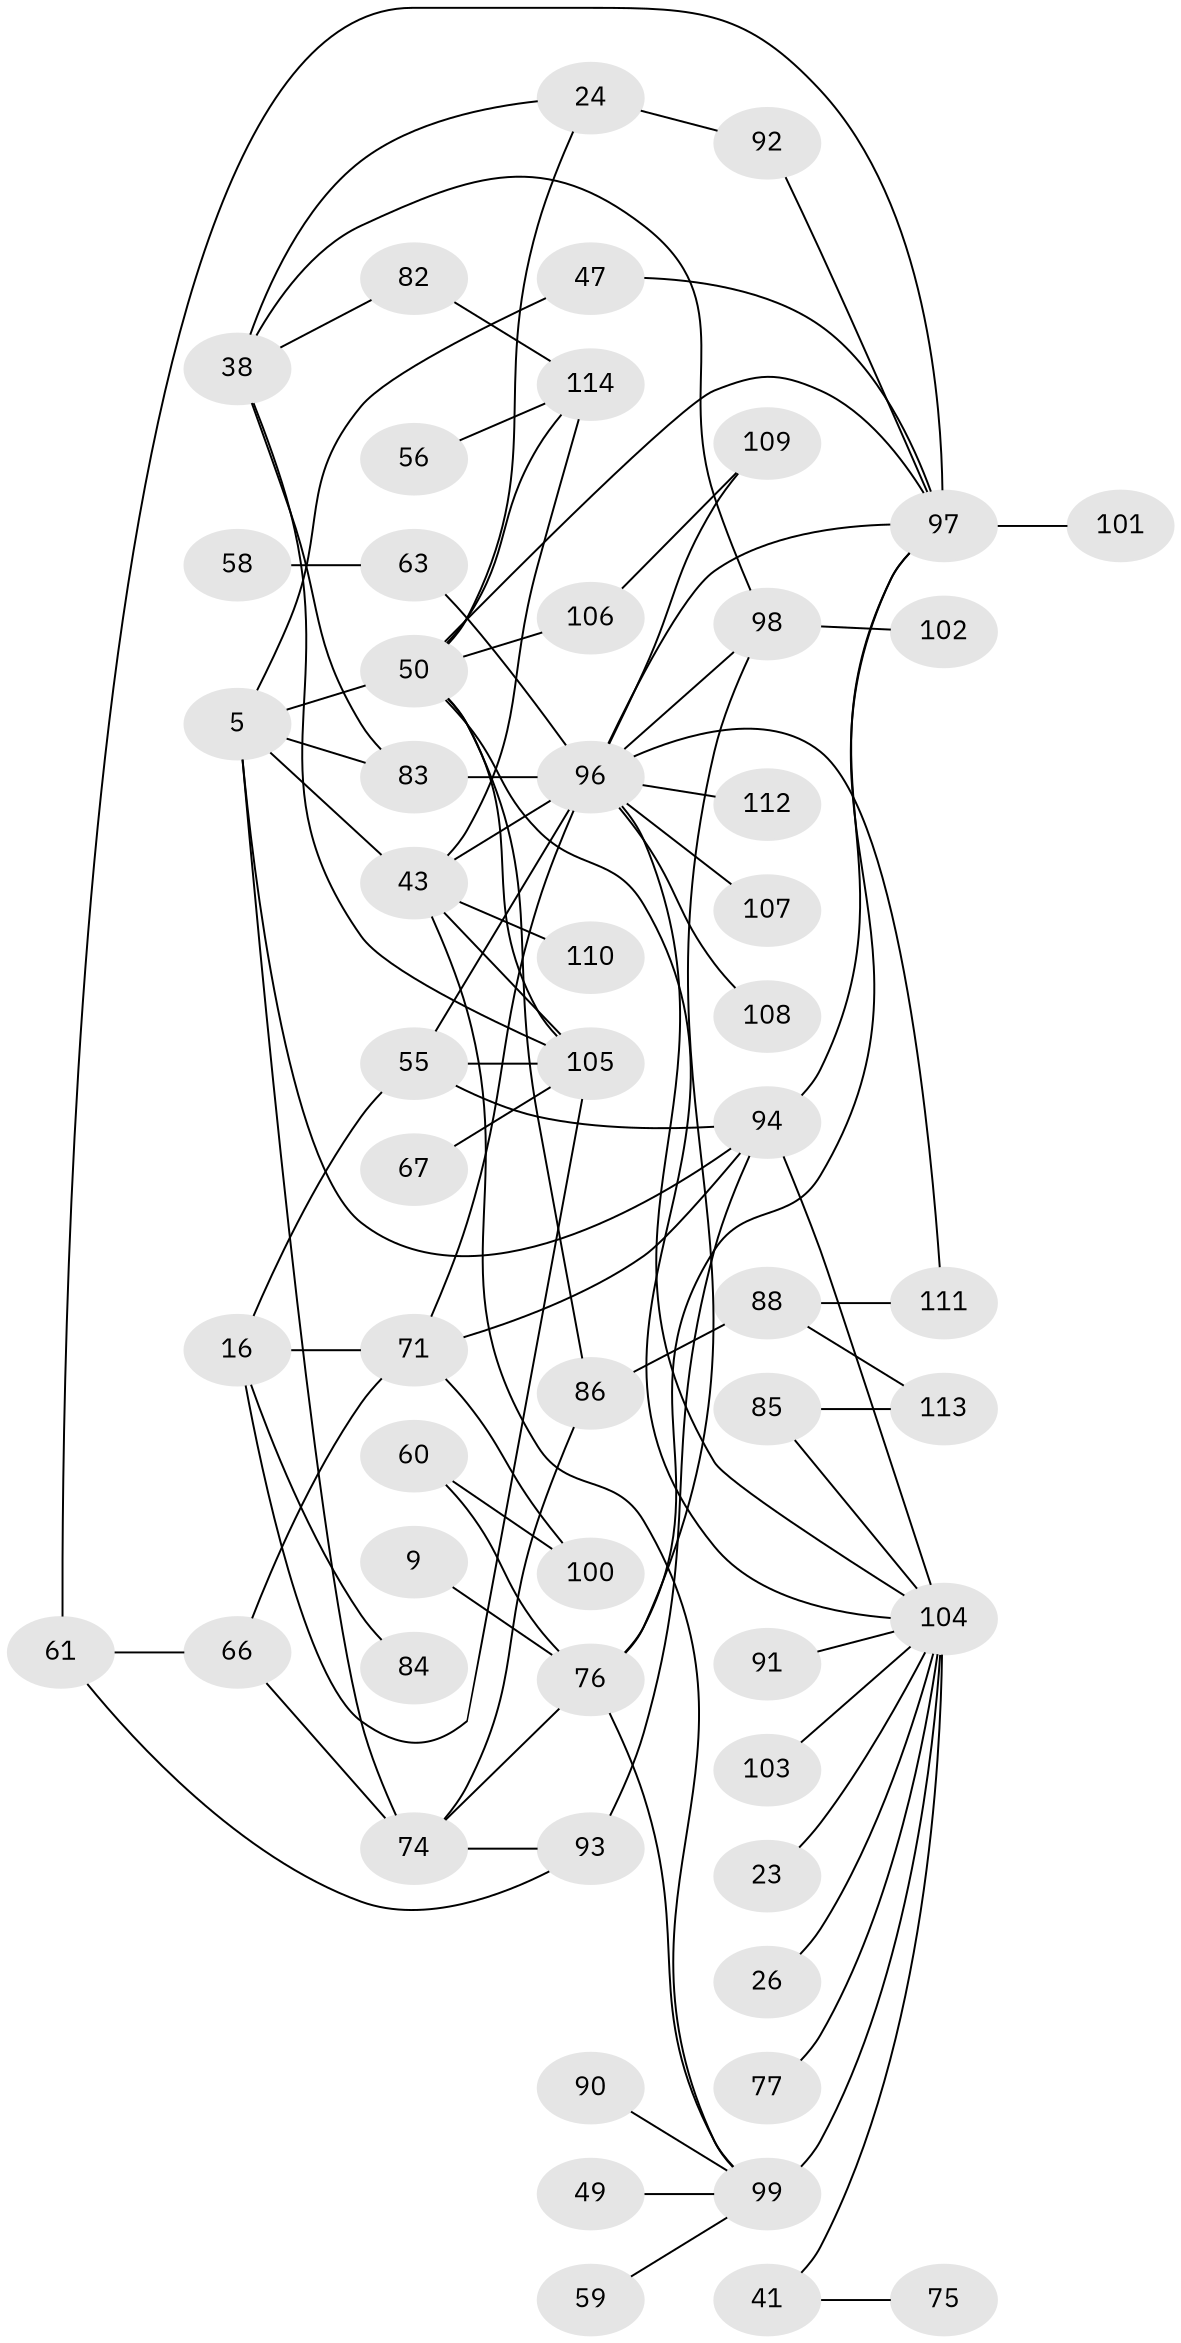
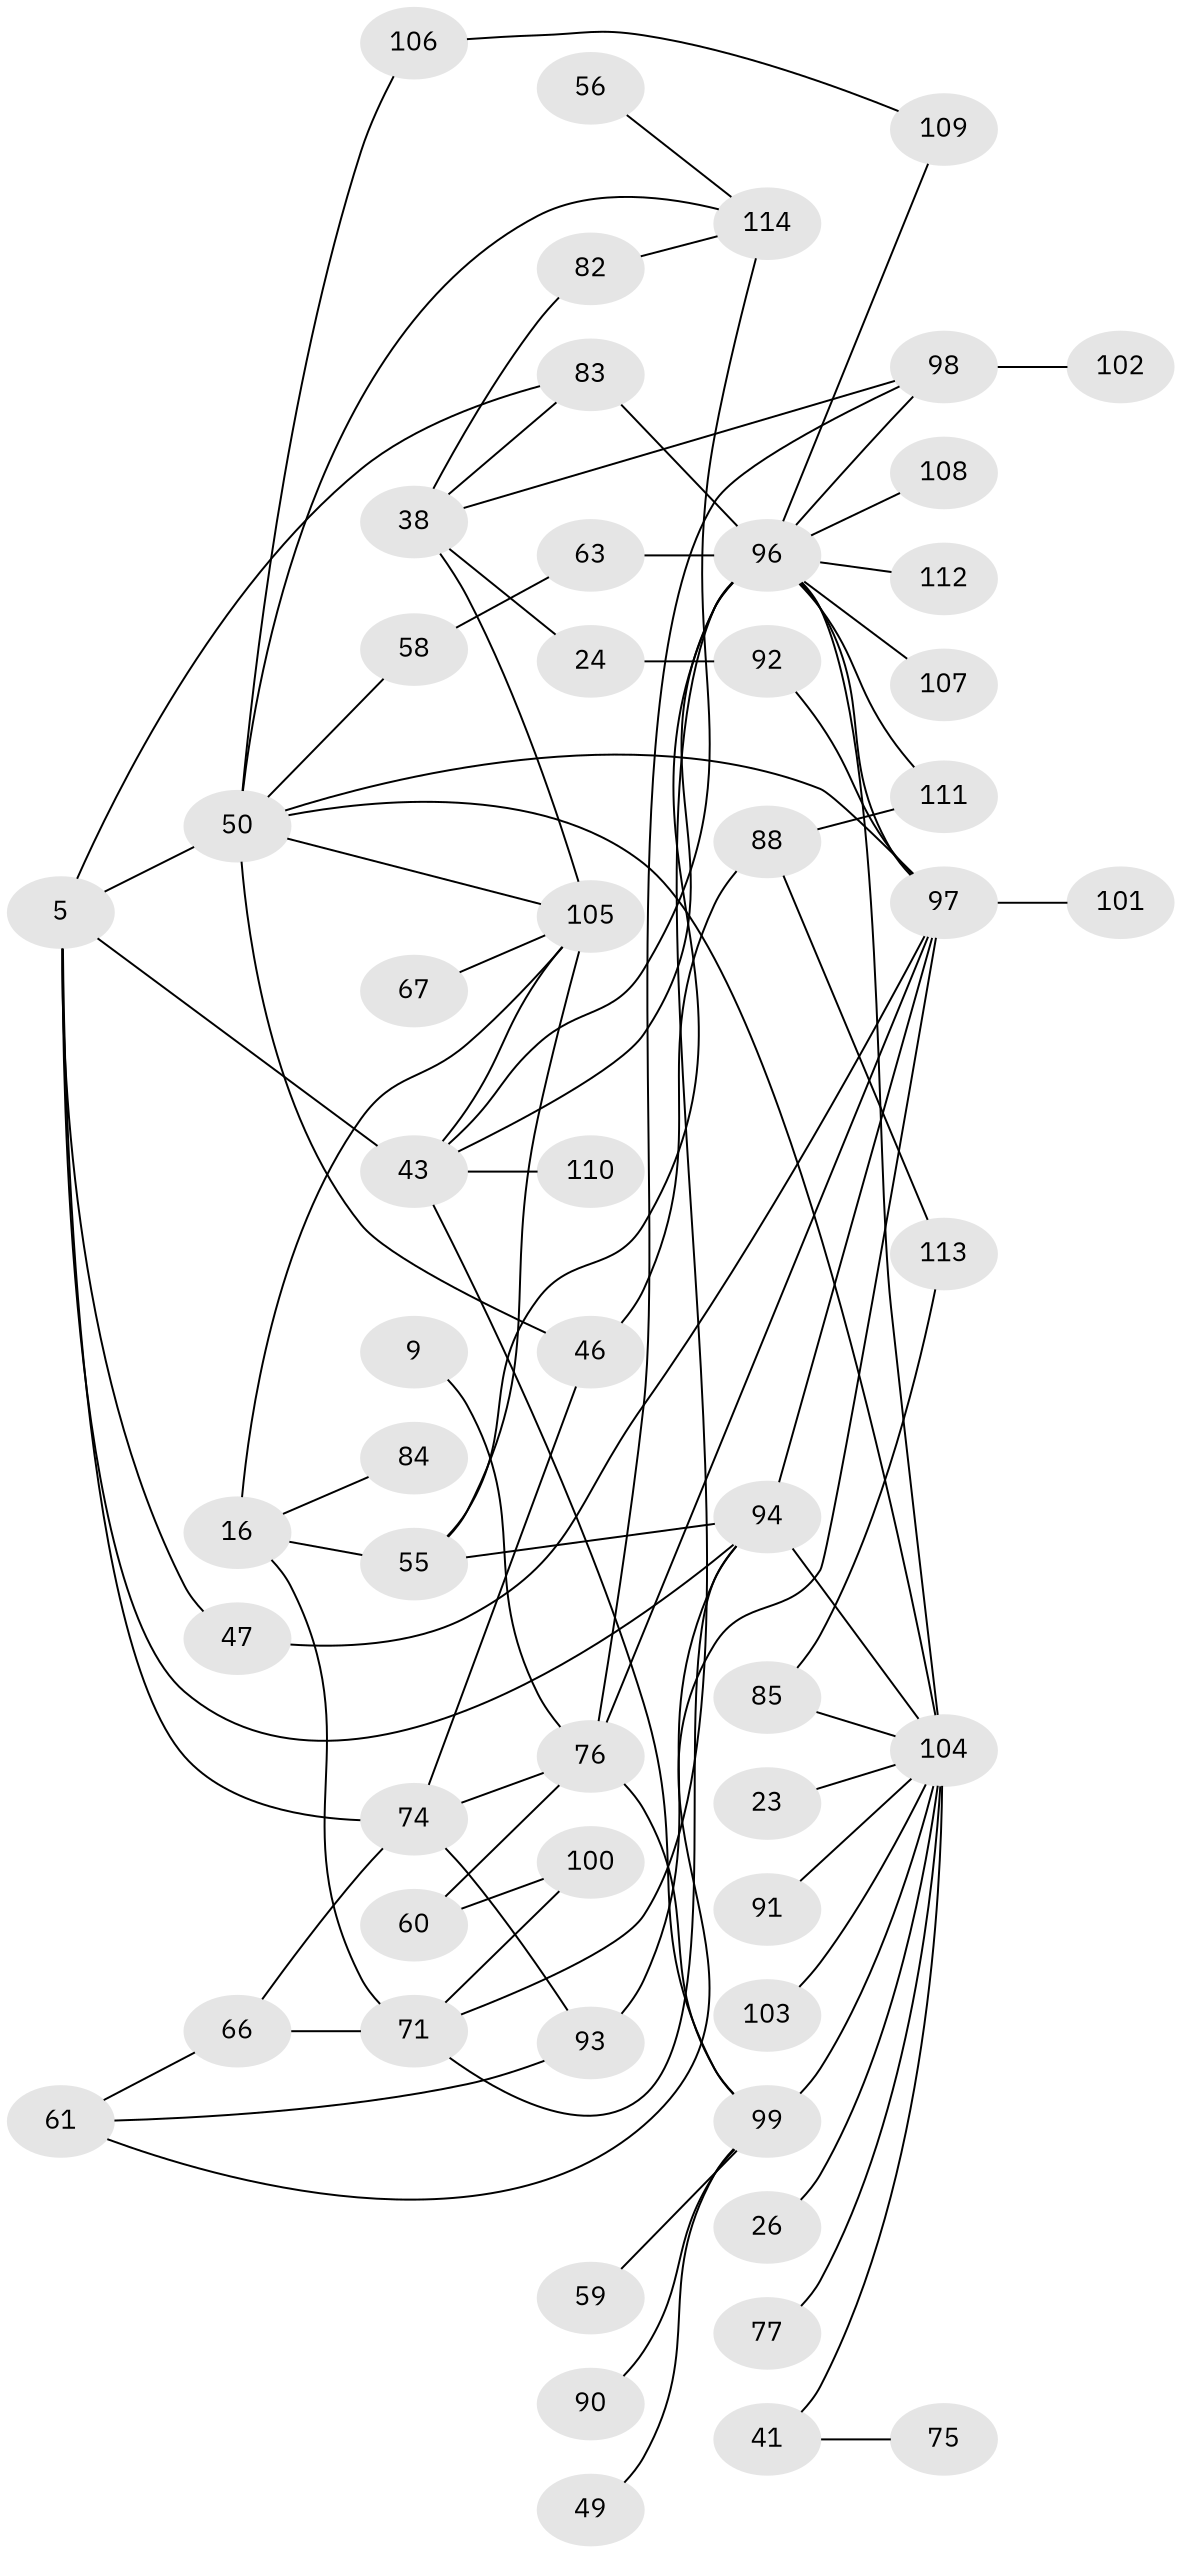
edge "24" -- "50": now "58" -- "50"
node "86": label "86" -> "46"
